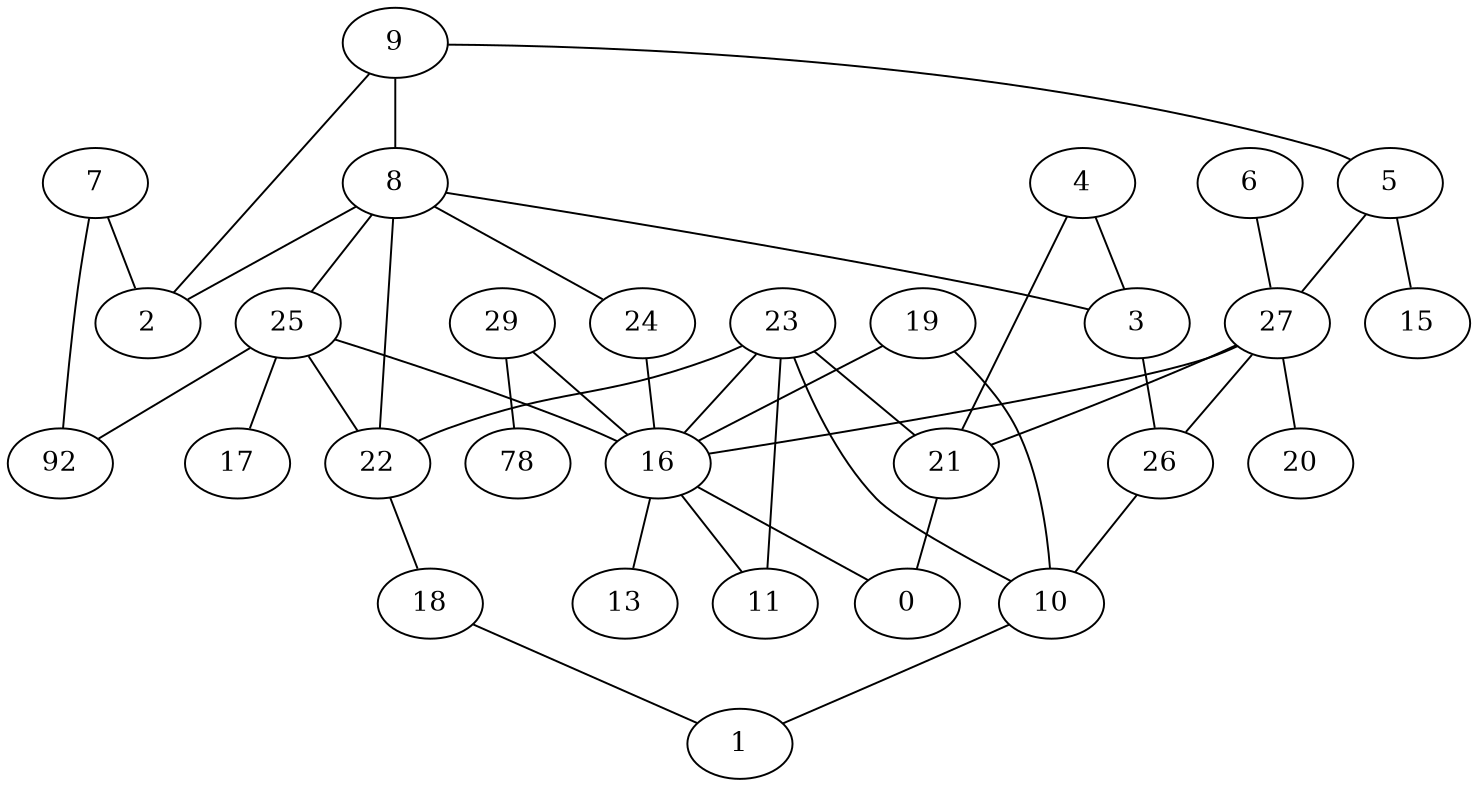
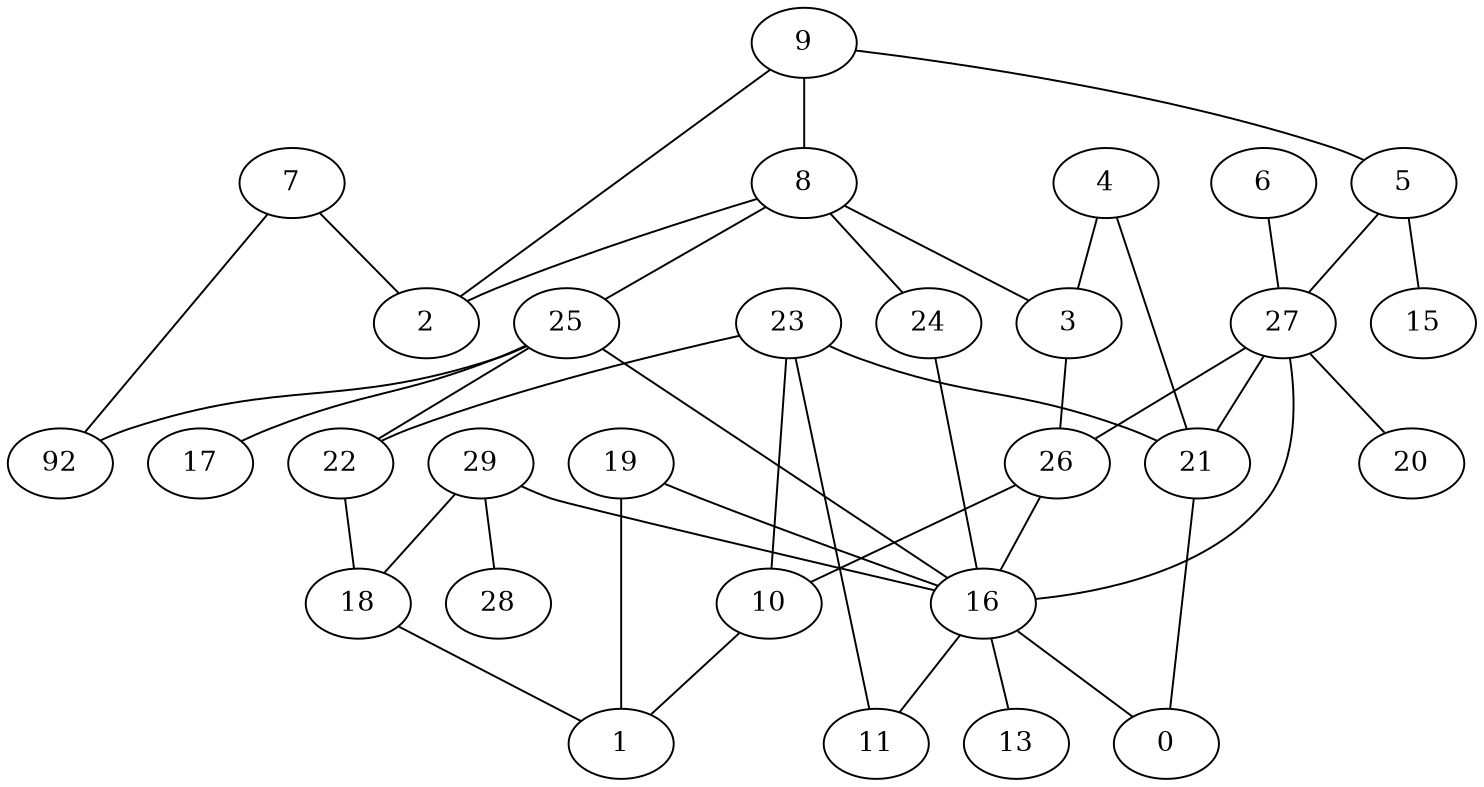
edge "8" -- "22": removed
edge "23" -- "16": now "26" -- "16"
edge "19" -- "10": now "19" -- "1"
node "78": label "78" -> "28"
edge "29" -- "18": added
